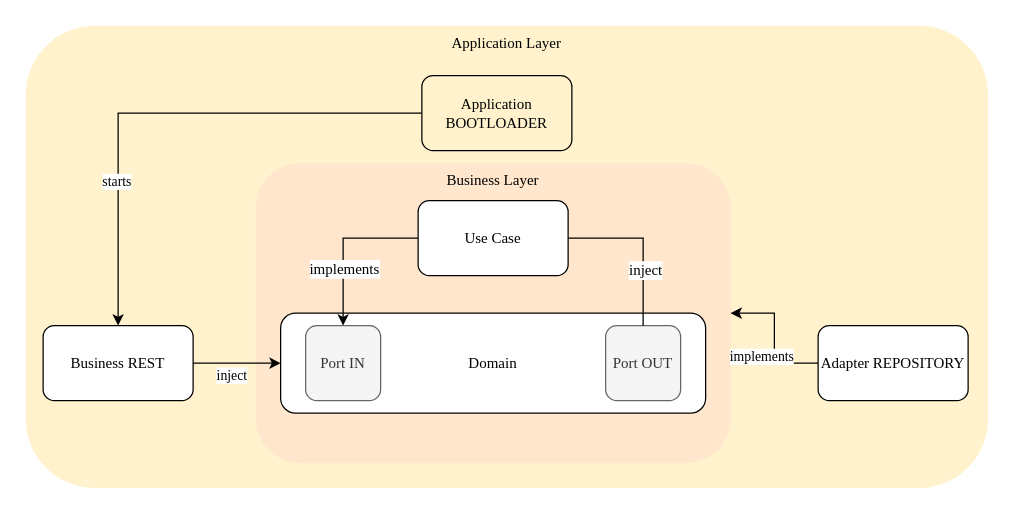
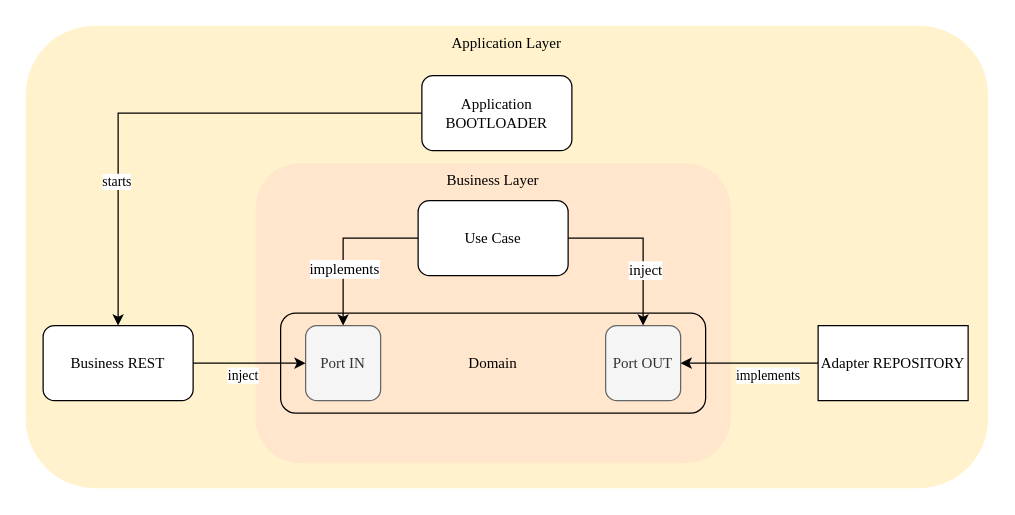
node "Application BOOTLOADER": fillcolor #fff2cc -> #ffffff
edge "Use Case" -- "Port OUT": arrowhead none -> classic
edge "Adapter REPOSITORY" -> "Business Layer": now "Adapter REPOSITORY" -> "Port OUT"
edge "Business REST" -> "Domain": now "Business REST" -> "Port IN"
node "Domain": fillcolor #ffffff -> #ffe6cc
node "Adapter REPOSITORY": shape rounded rectangle -> rectangle
